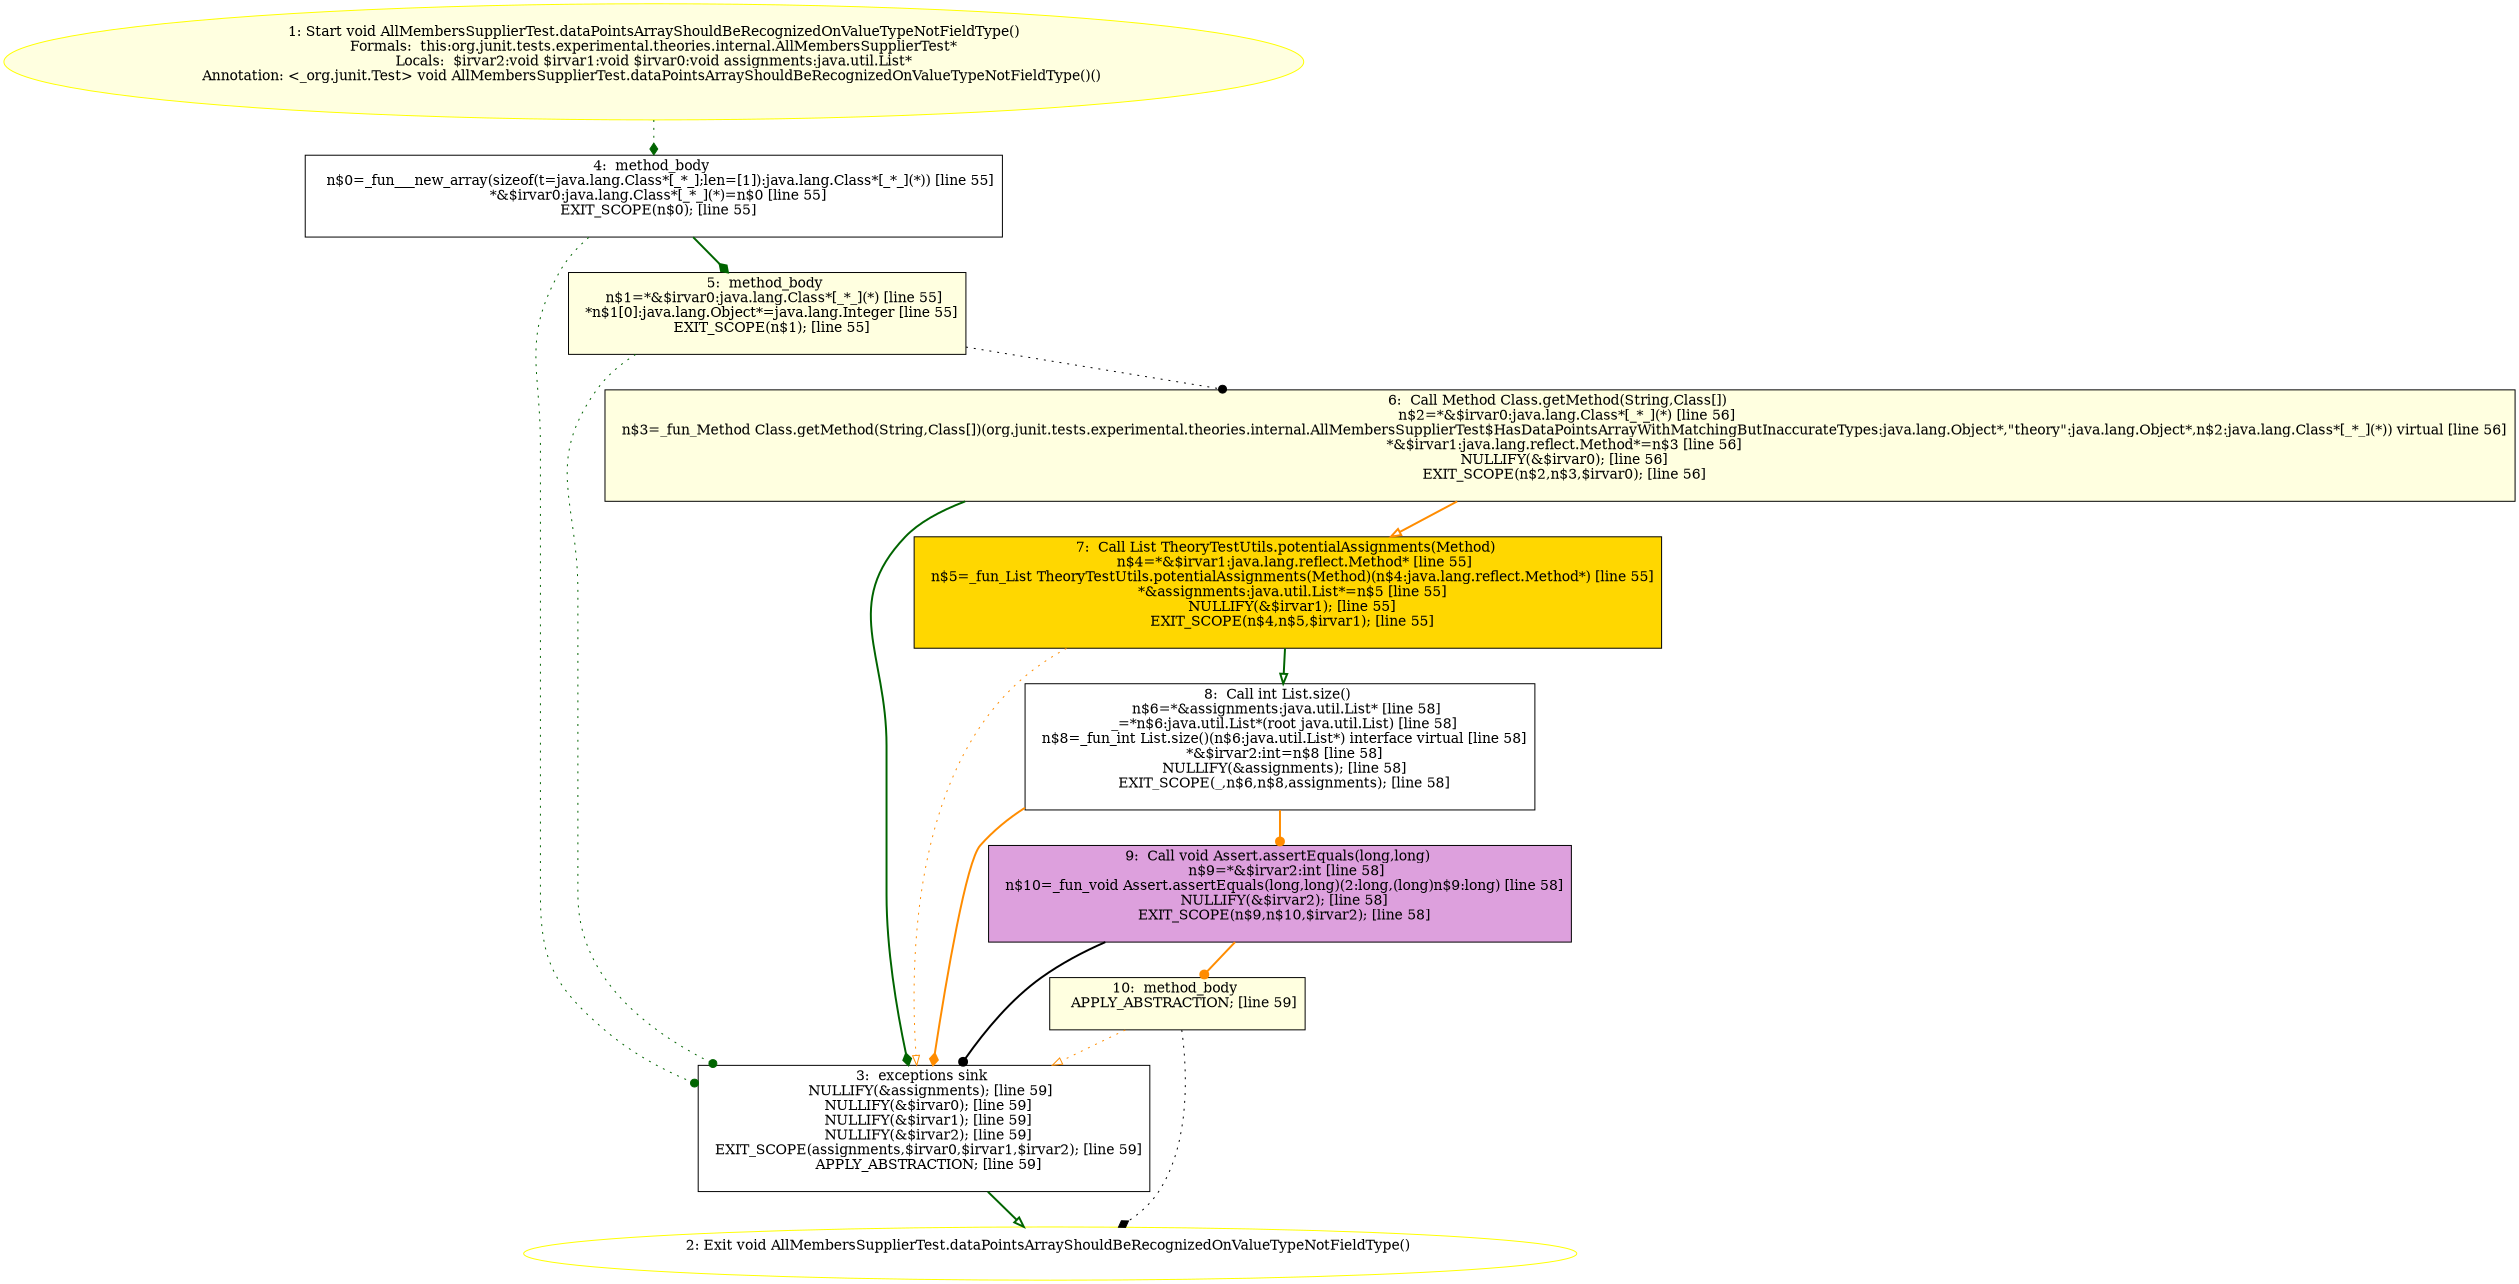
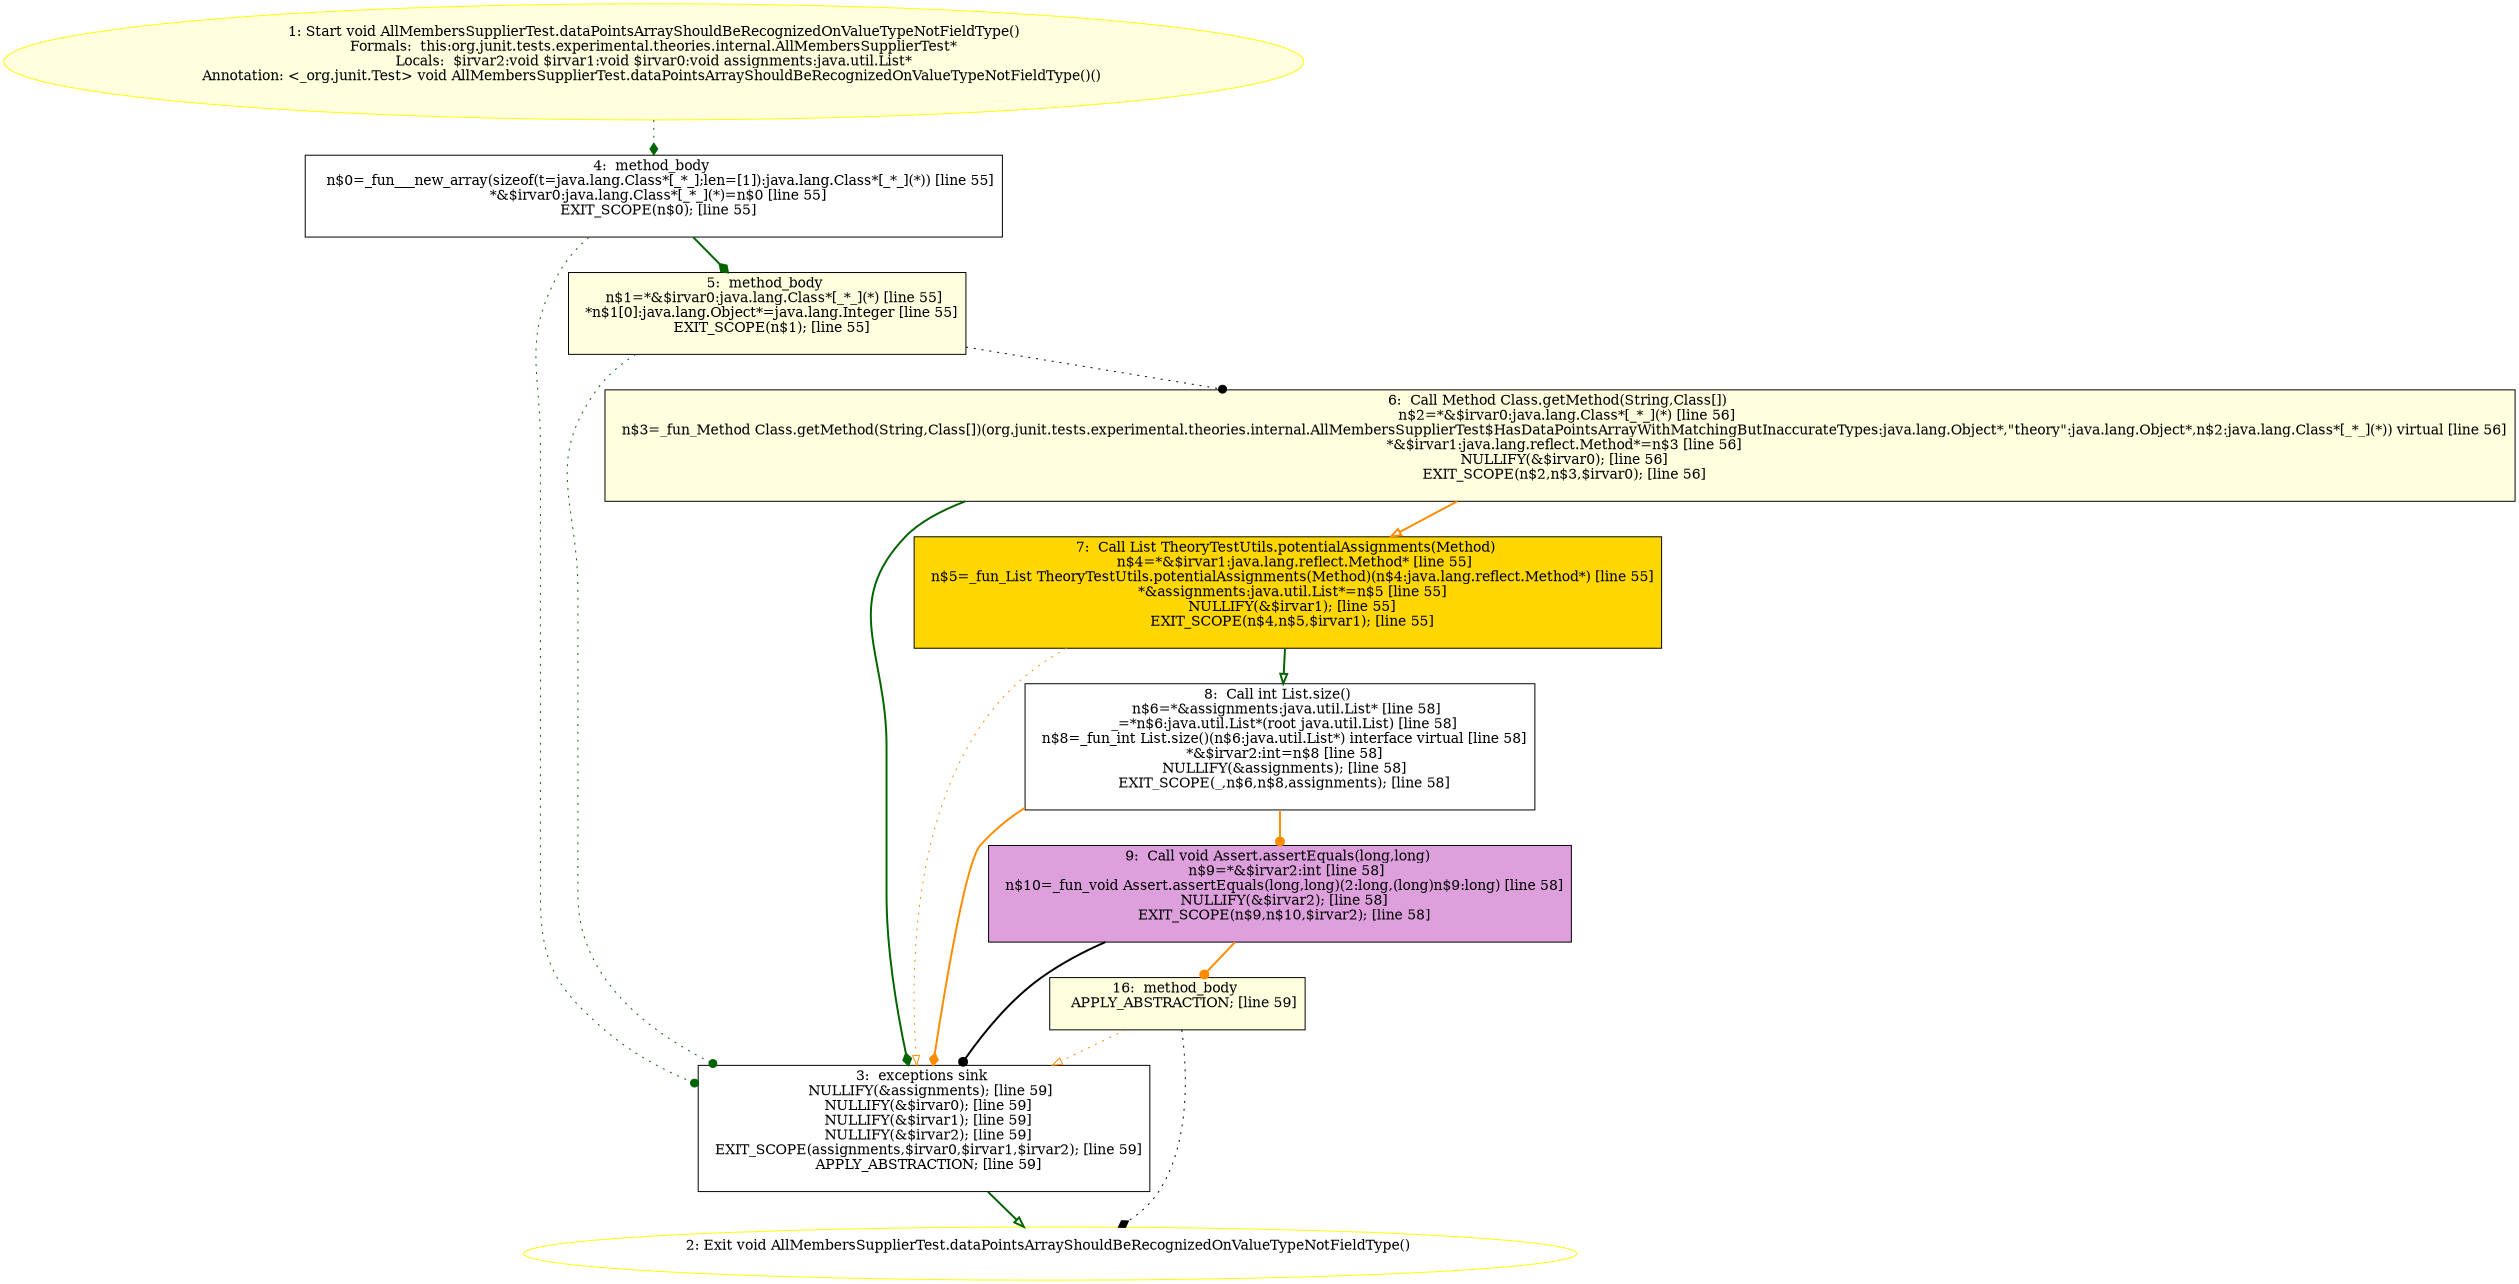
node "10:  method_body APPLY_ABSTRACTION; [line 59]": label "10:  method_body APPLY_ABSTRACTION; [line 59]" -> "16:  method_body APPLY_ABSTRACTION; [line 59]"
